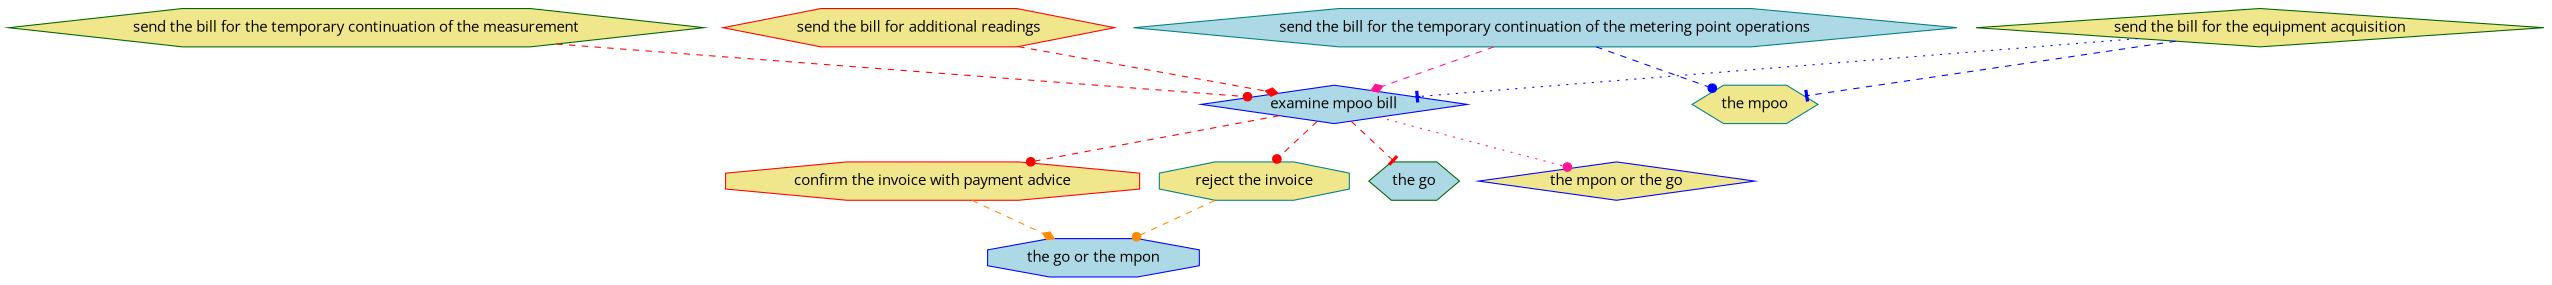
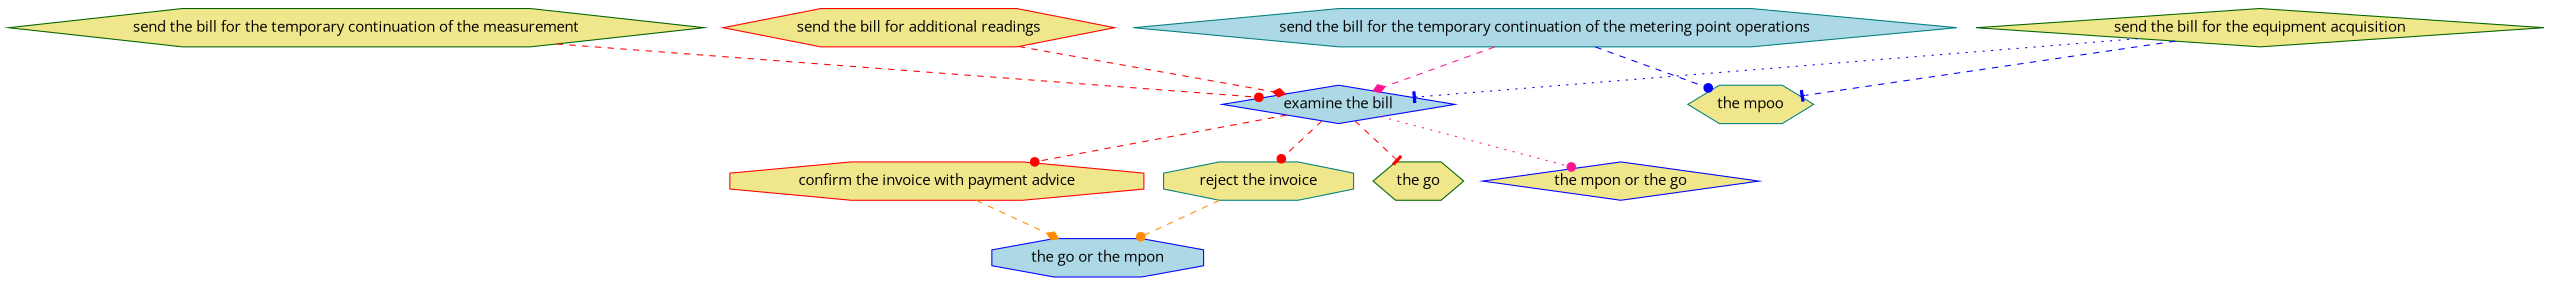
node "examine mpoo bill": label "examine mpoo bill" -> "examine the bill"
node "the go": fillcolor lightblue -> khaki
